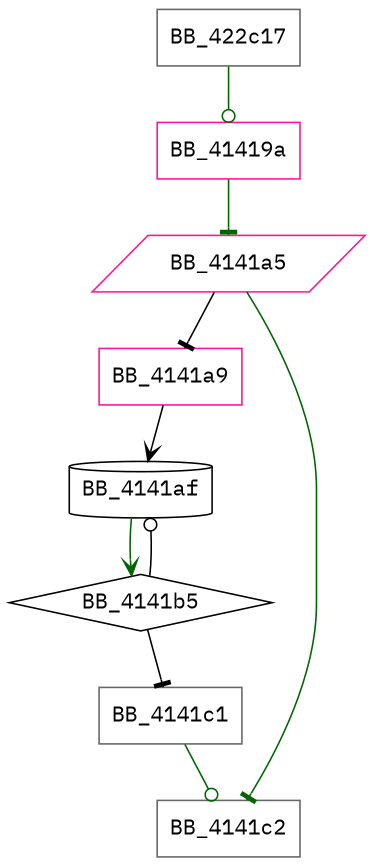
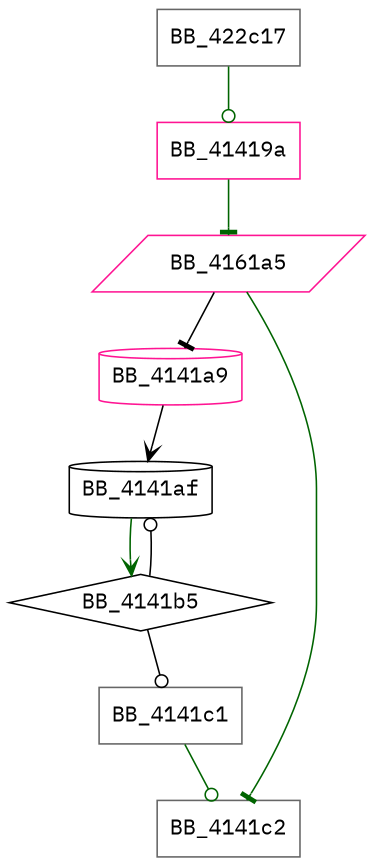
node "BB_4141a5": label "BB_4141a5" -> "BB_4161a5"
node "BB_4141a9": shape box -> cylinder
edge "BB_4141b5" -> "BB_4141c1": arrowhead tee -> odot
